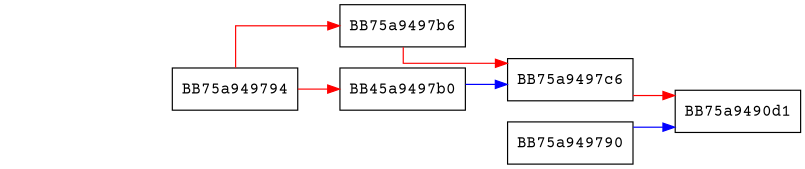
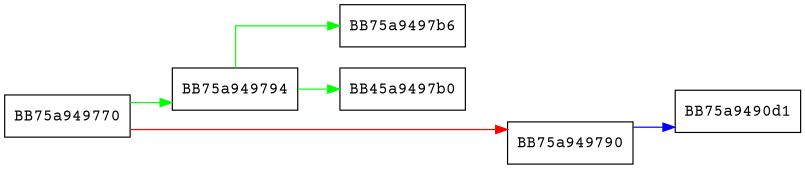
edge "BB75a949794" -> "BB75a9497b6": color red -> green
node "BB75a9497c6": removed
edge "BB75a949794" -> "BB45a9497b0": color red -> green
node "BB75a949770": added
